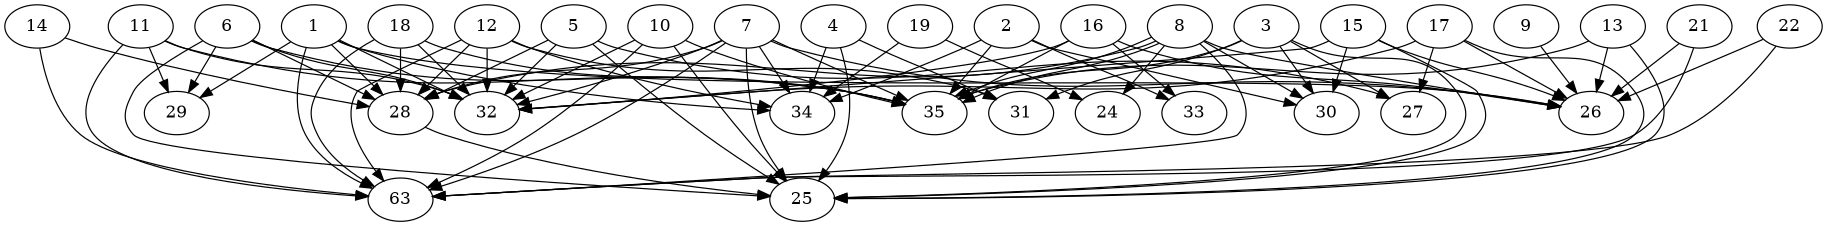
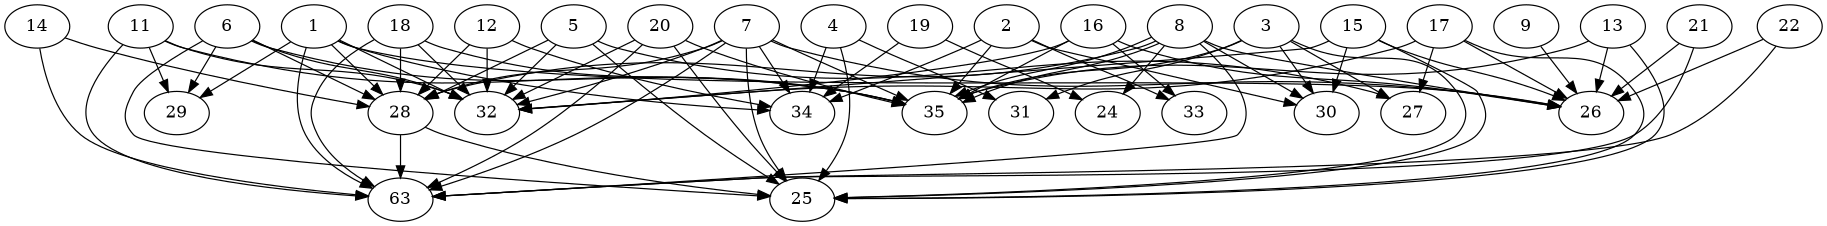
node "10": label "10" -> "20"
edge "12" -> "31": removed
edge "12" -> "63": now "28" -> "63"
